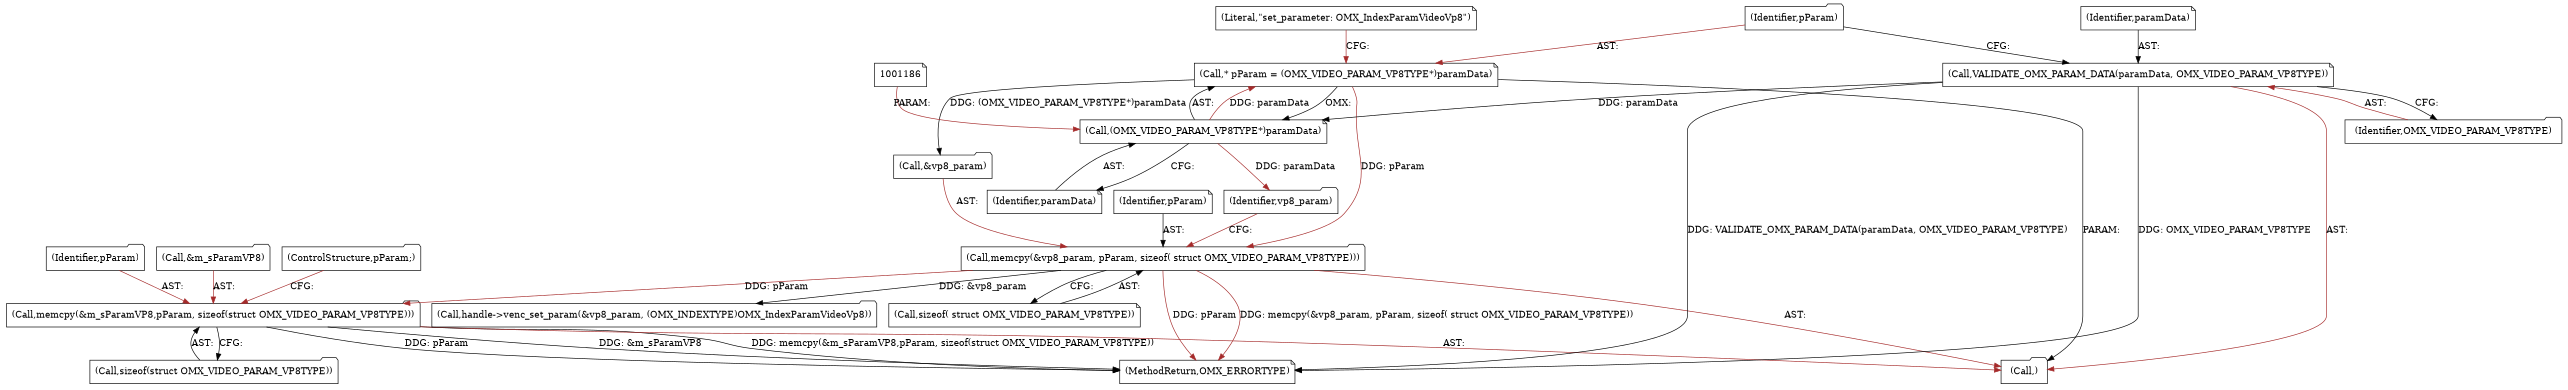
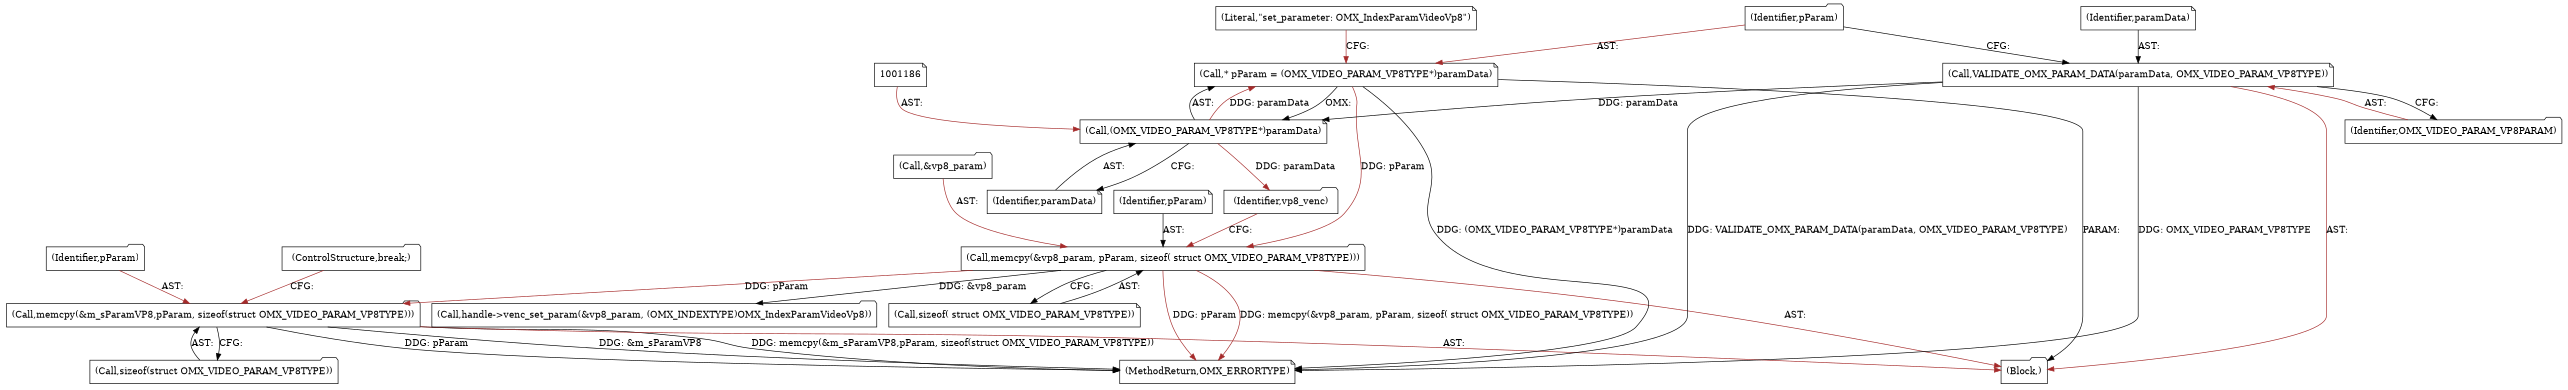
edge "(Call,* pParam = (OMX_VIDEO_PARAM_VP8TYPE*)paramData)" -> "(Call,&vp8_param)": now "(Call,* pParam = (OMX_VIDEO_PARAM_VP8TYPE*)paramData)" -> "(MethodReturn,OMX_ERRORTYPE)"
edge "1001186" -> "(Call,(OMX_VIDEO_PARAM_VP8TYPE*)paramData)": label "PARAM: " -> "AST: "
node "(Identifier,OMX_VIDEO_PARAM_VP8TYPE)": label "(Identifier,OMX_VIDEO_PARAM_VP8TYPE)" -> "(Identifier,OMX_VIDEO_PARAM_VP8PARAM)"
node "(Identifier,vp8_param)": label "(Identifier,vp8_param)" -> "(Identifier,vp8_venc)"
node "(Call,&m_sParamVP8)": removed
node "(ControlStructure,pParam;)": label "(ControlStructure,pParam;)" -> "(ControlStructure,break;)"
node "(Call,)": label "(Call,)" -> "(Block,)"
